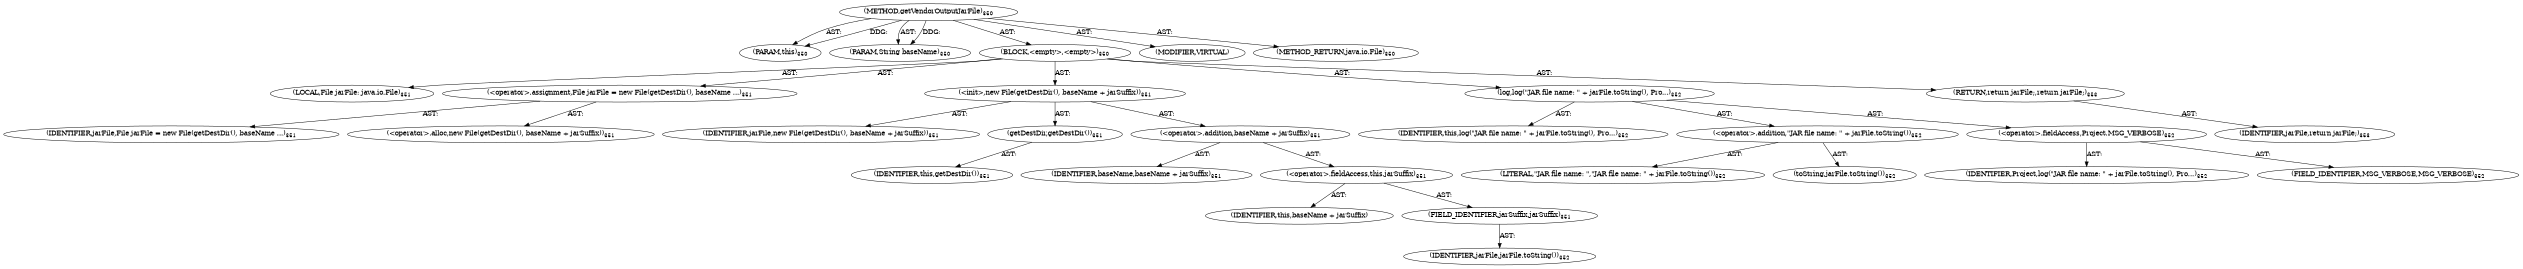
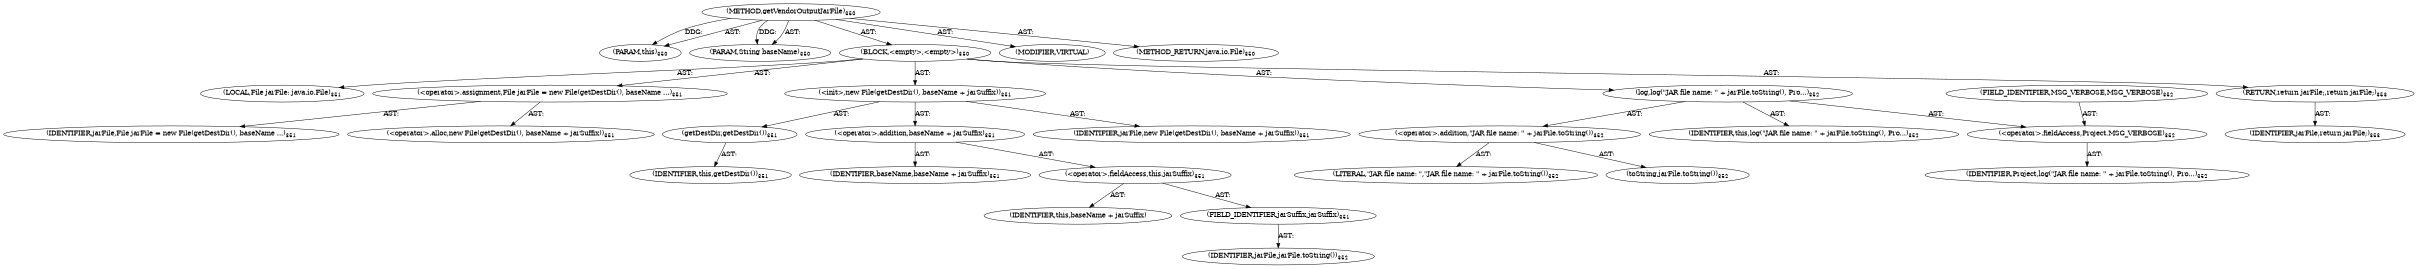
edge "(<operator>.fieldAccess,Project.MSG_VERBOSE)" -> "(FIELD_IDENTIFIER,MSG_VERBOSE,MSG_VERBOSE)": reversed
